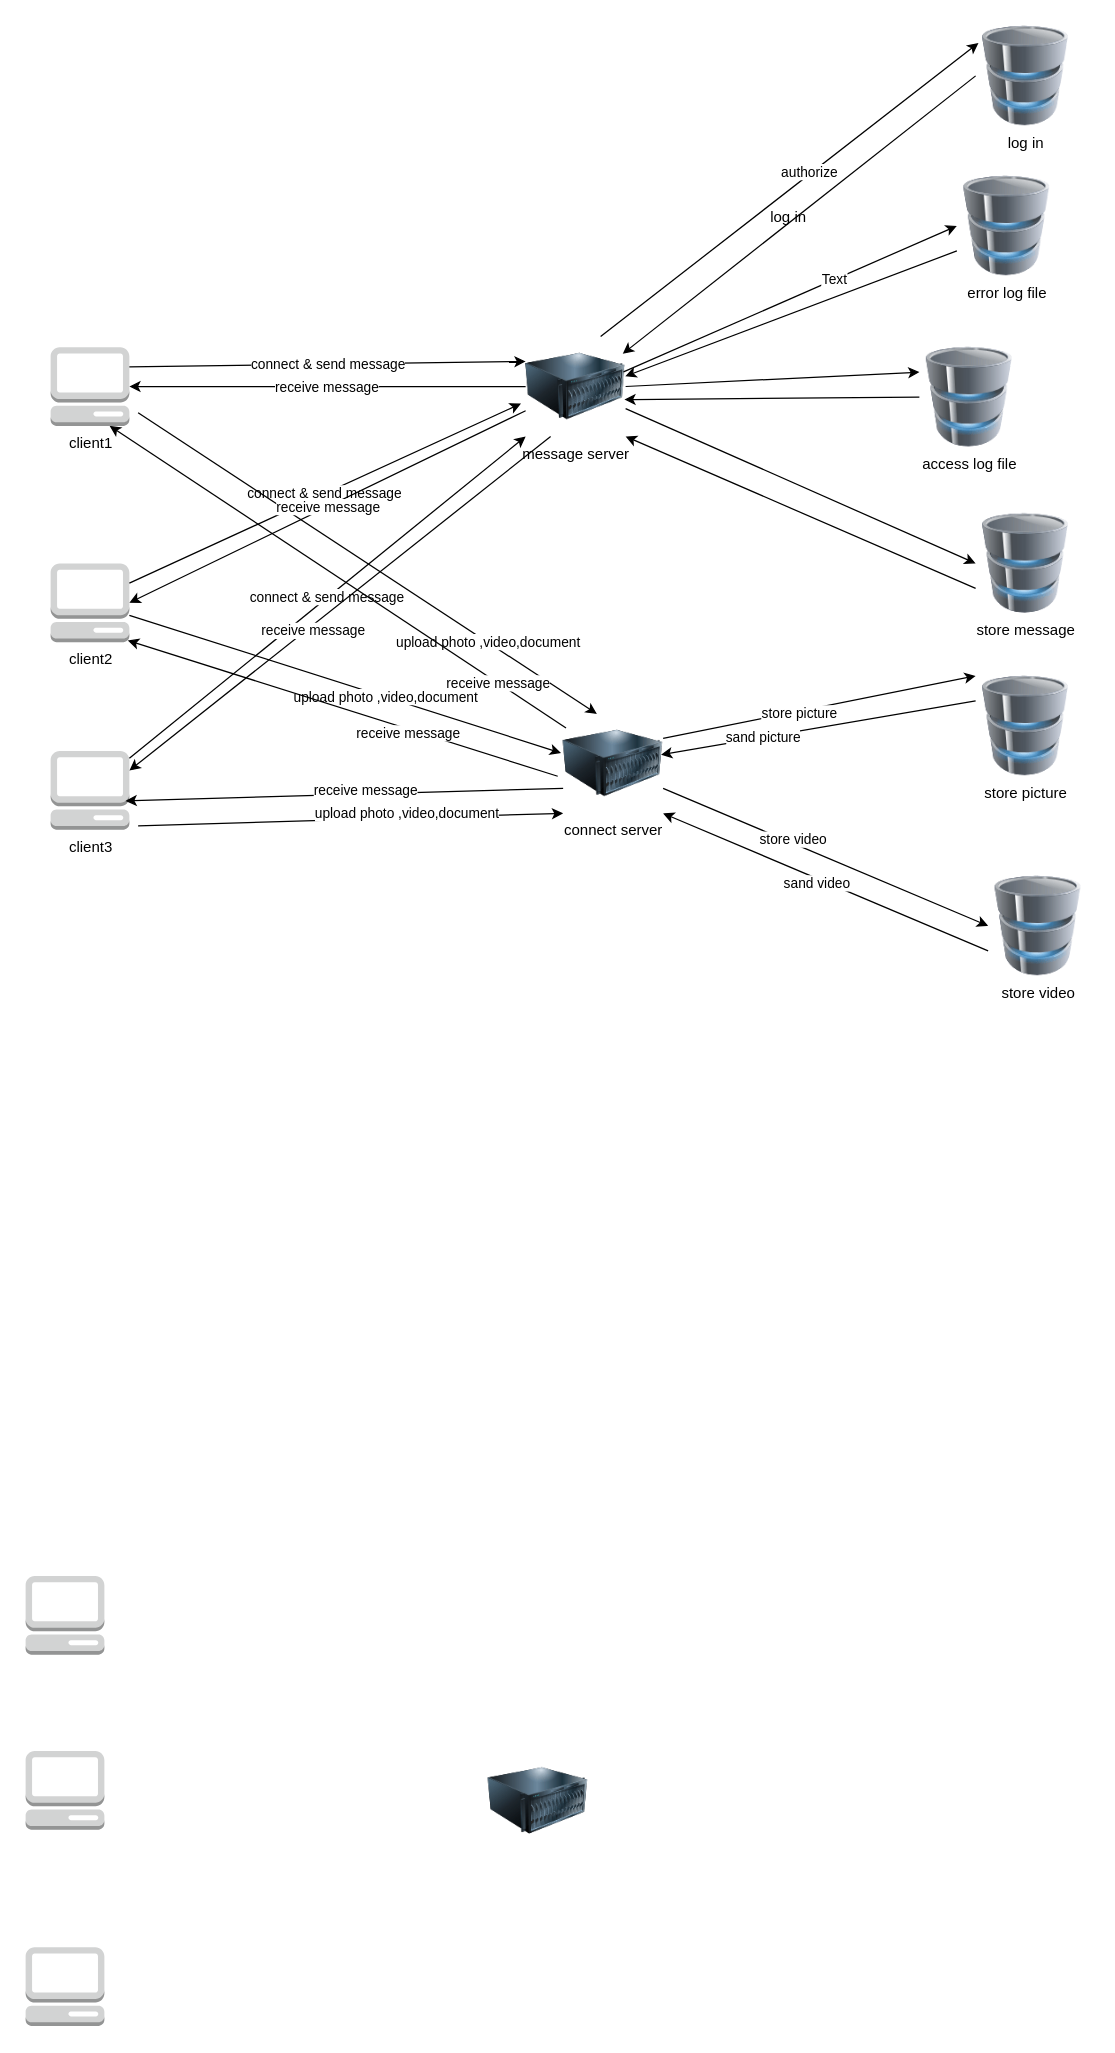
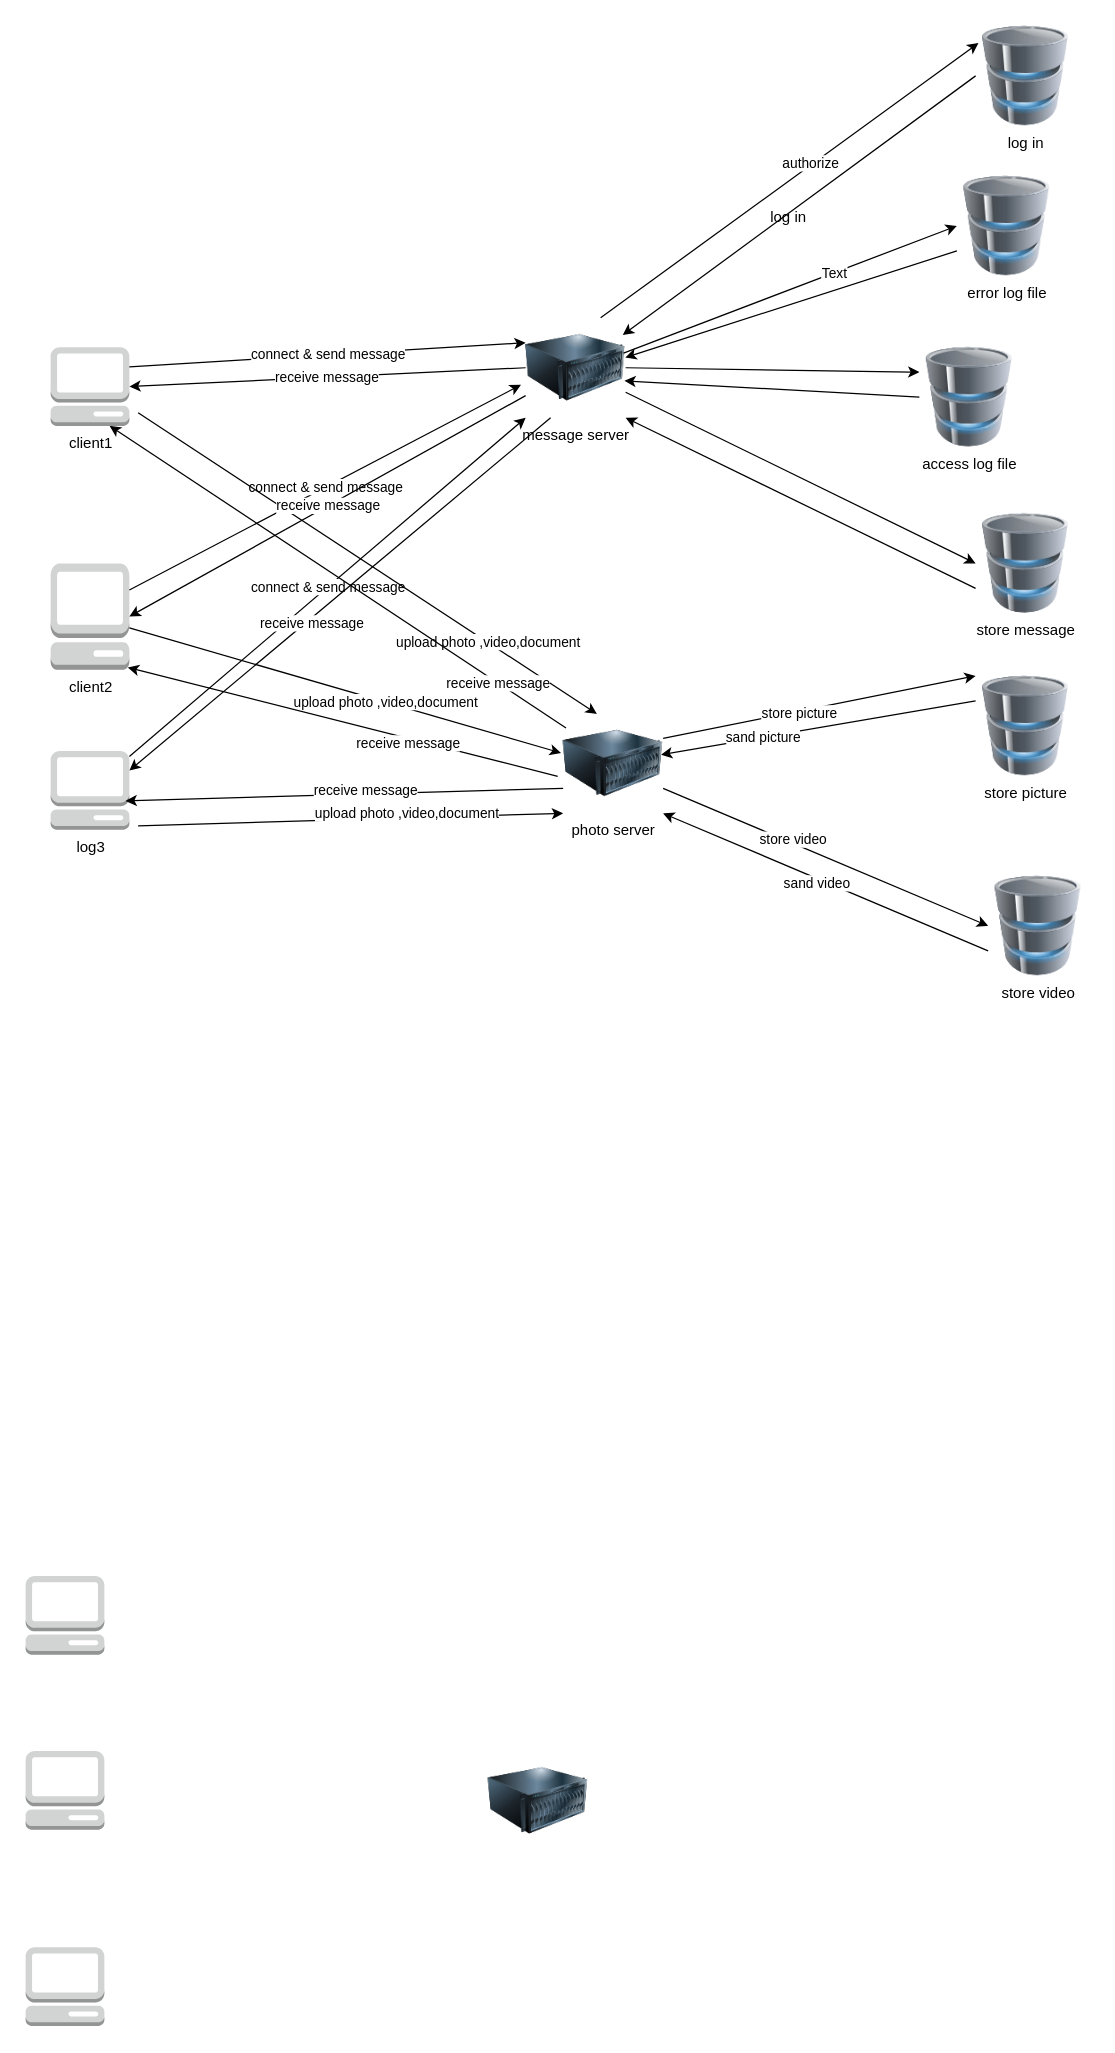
node "message server": moved (576, 386) -> (576, 368)
node "client2": size 79x79 -> 79x106
node "connect server": label "connect server" -> "photo server"
node "client3": label "client3" -> "log3"
